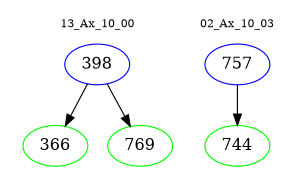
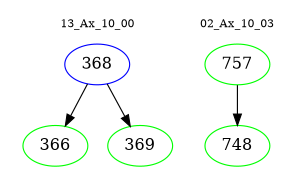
node "398": label "398" -> "368"
node "757": color blue -> green
node "769": label "769" -> "369"
node "744": label "744" -> "748"
